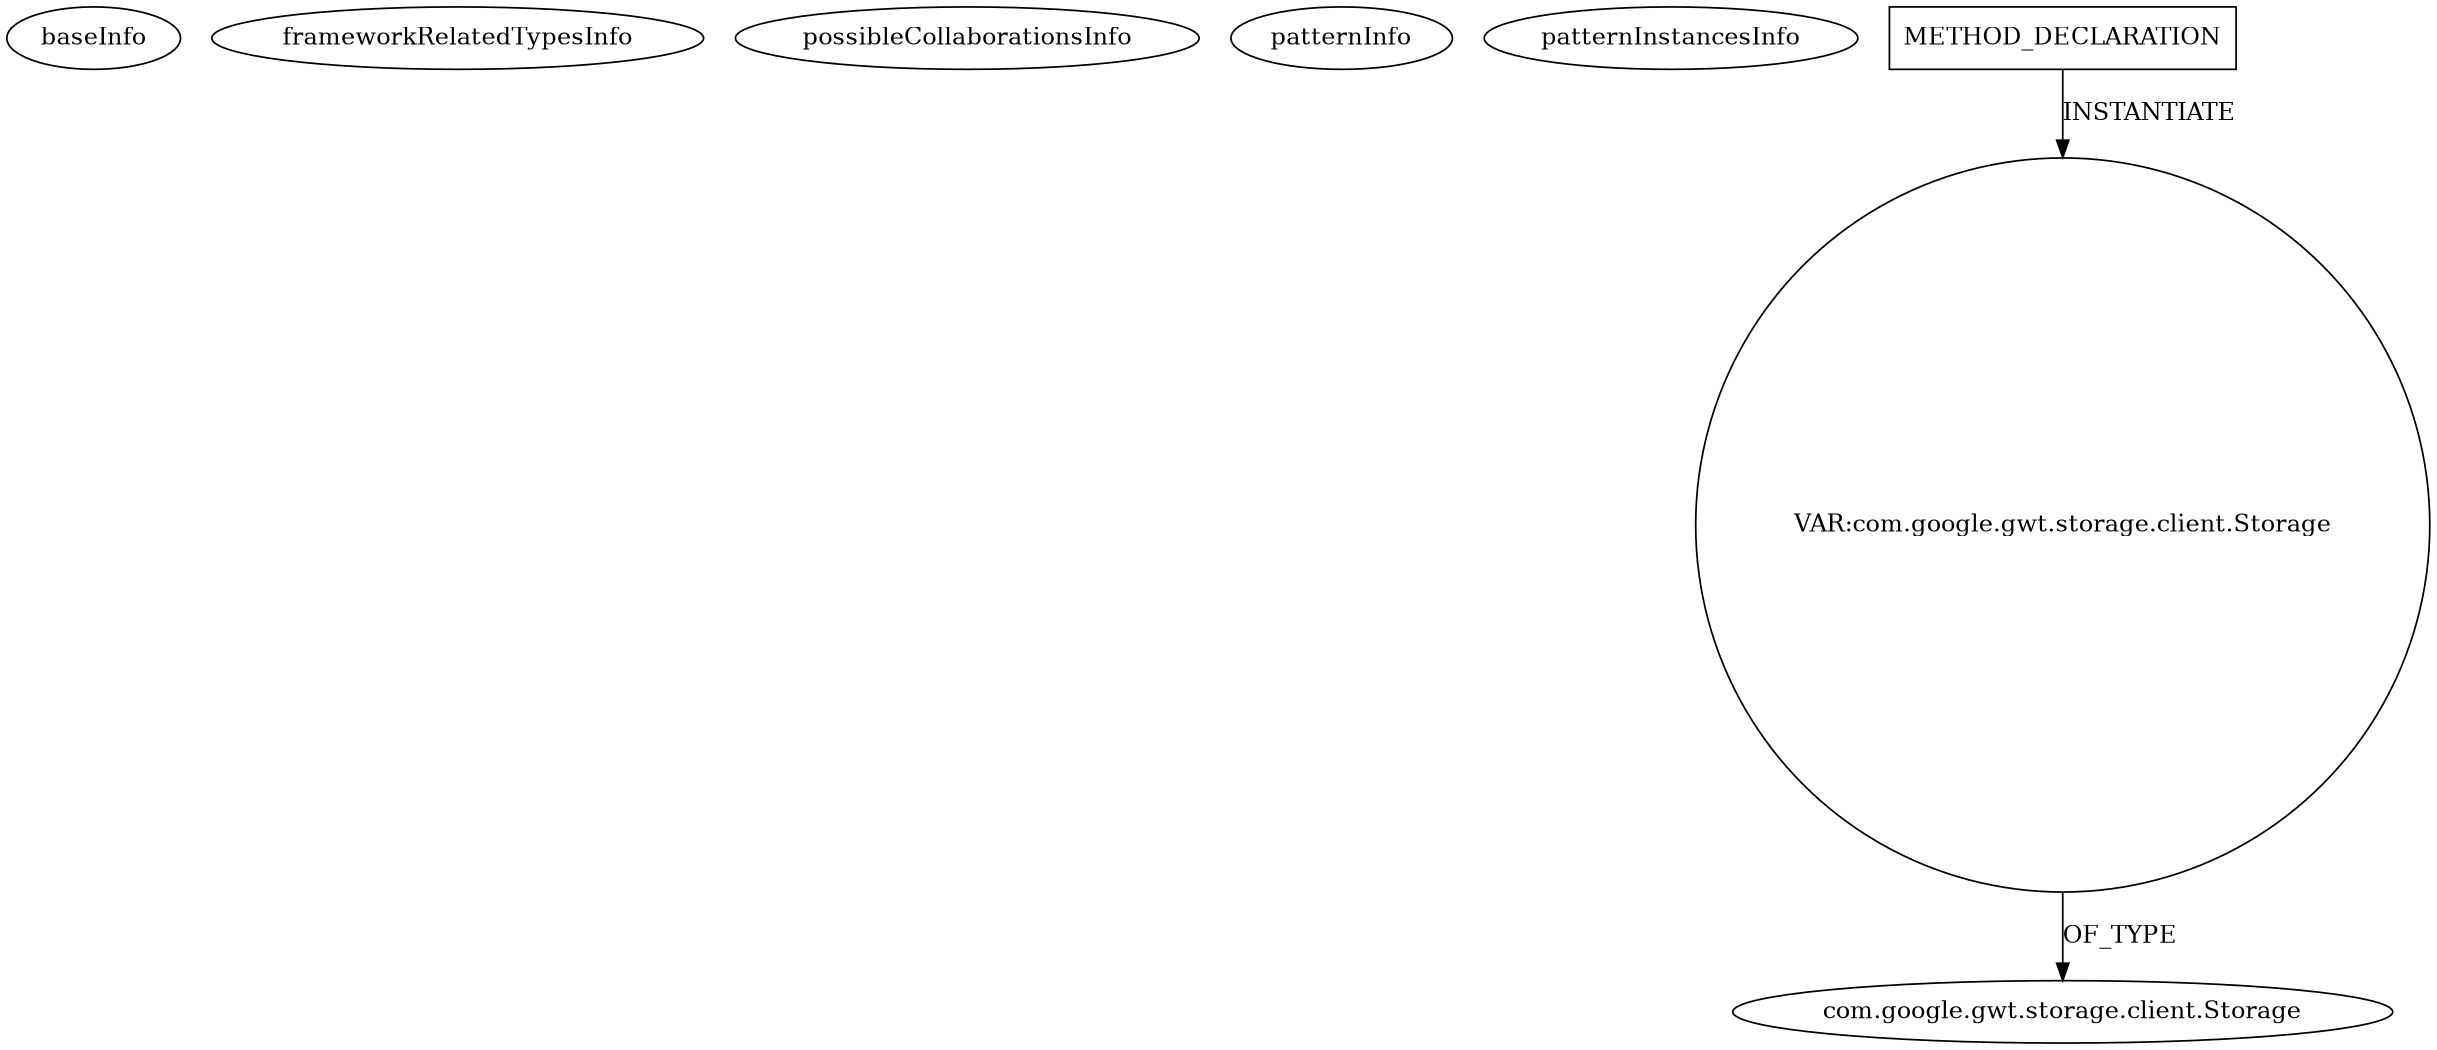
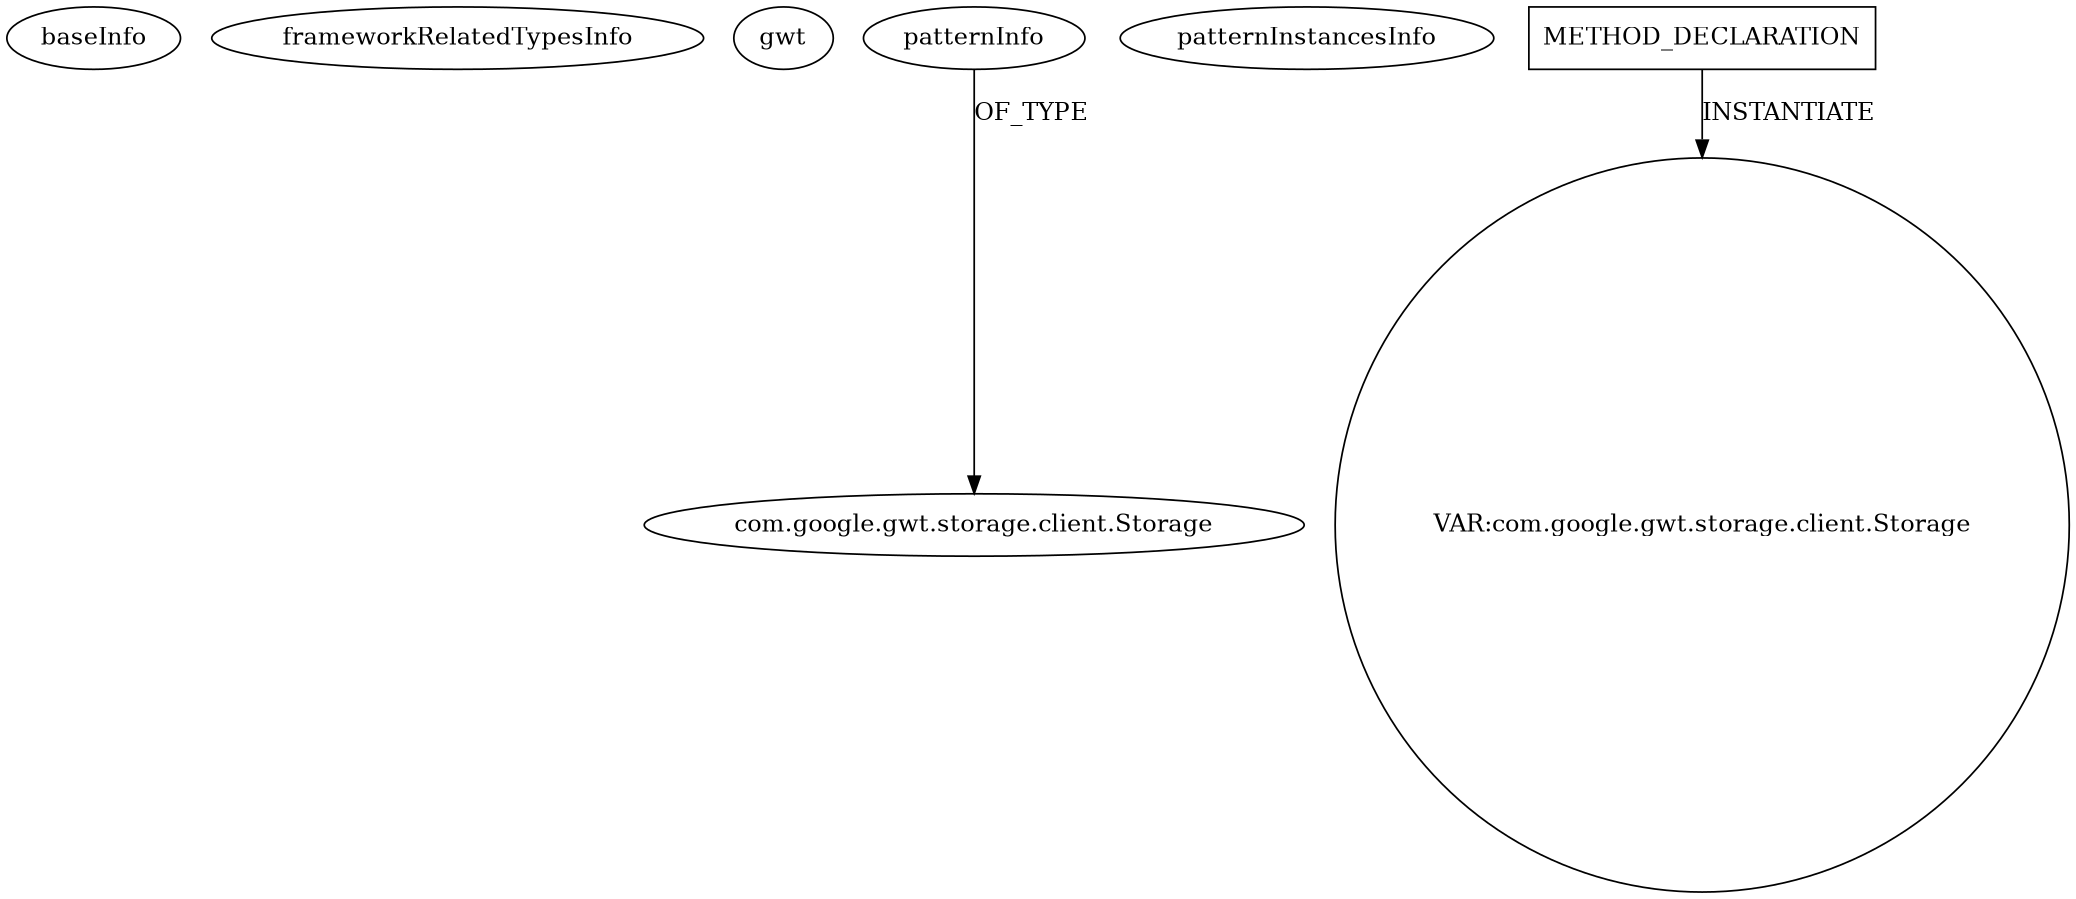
node "possibleCollaborationsInfo": label "possibleCollaborationsInfo" -> "gwt"
edge "VAR:com.google.gwt.storage.client.Storage" -> "com.google.gwt.storage.client.Storage": now "patternInfo" -> "com.google.gwt.storage.client.Storage"
